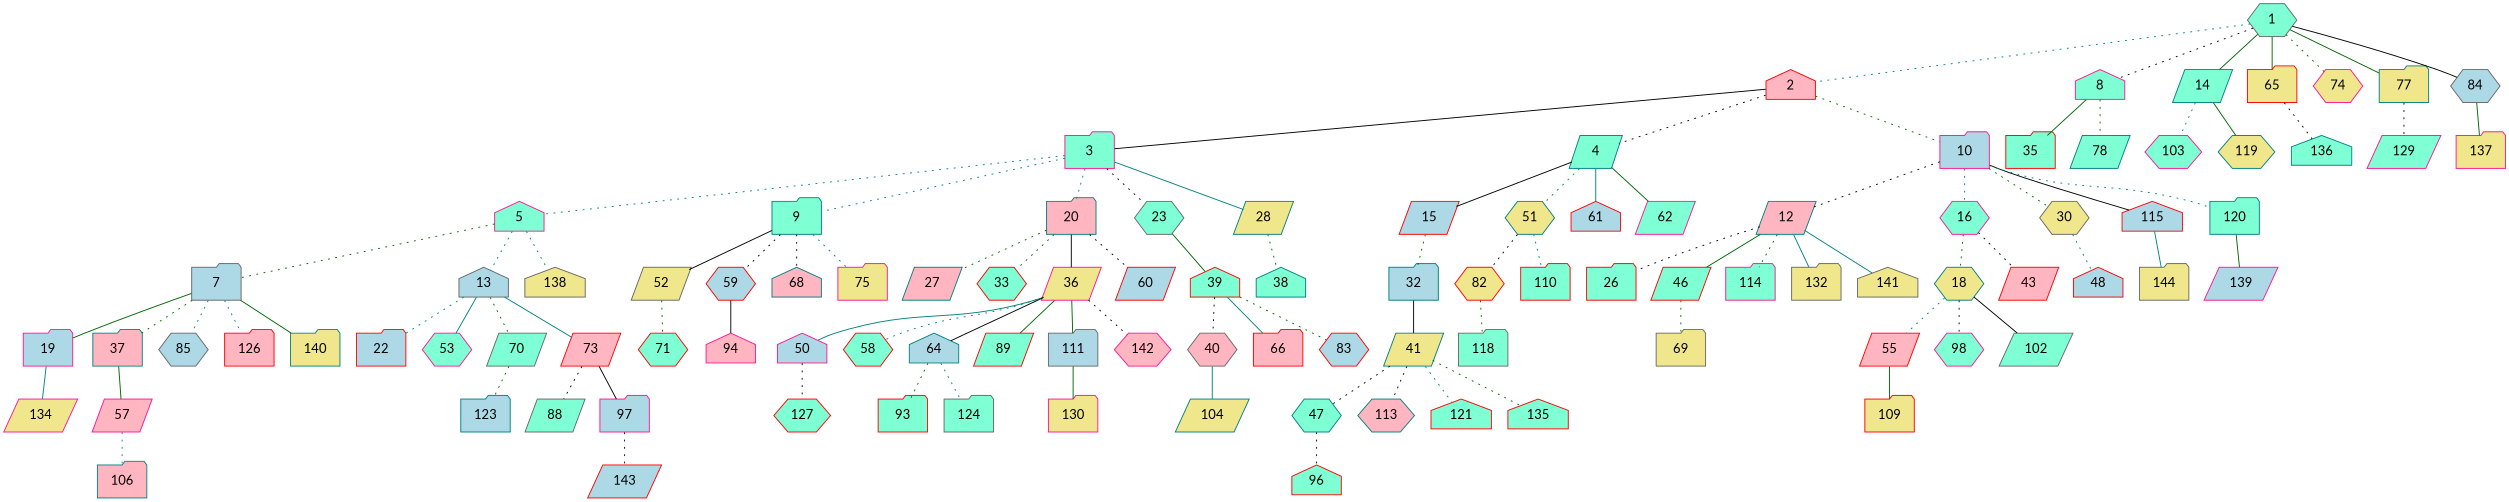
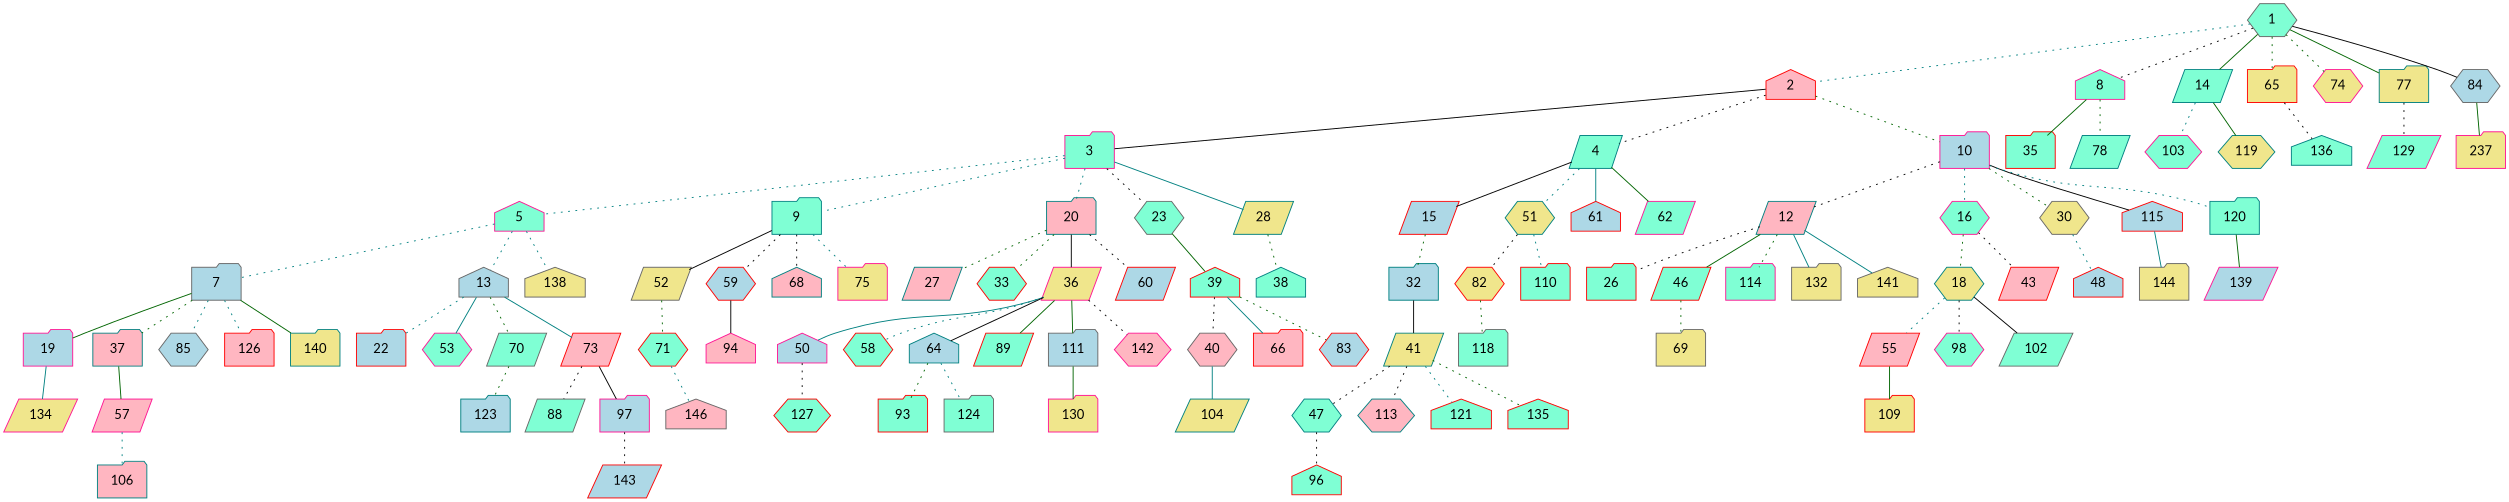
edge "1" -- "65": style solid -> dotted
node "137": label "137" -> "237"
edge "5" -- "7": color darkgreen -> teal
node "146": added
